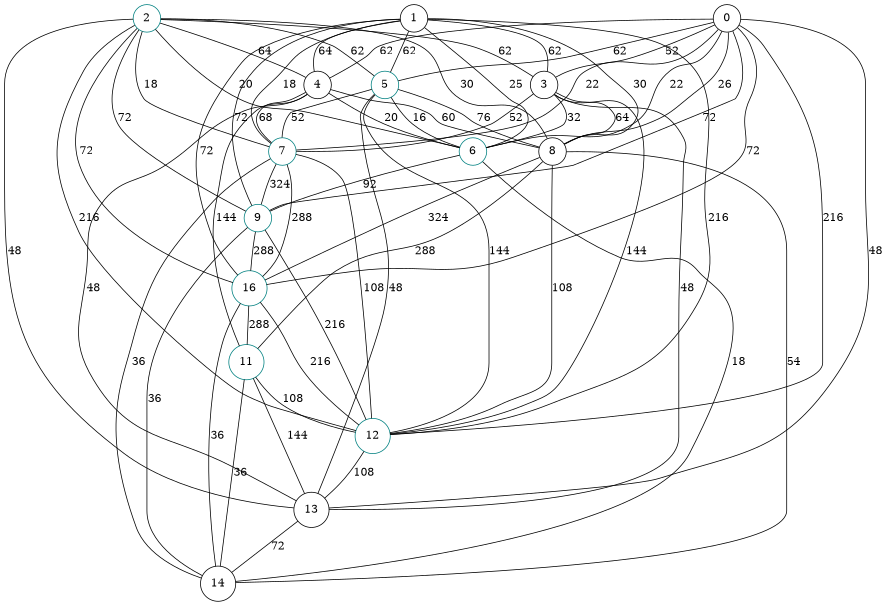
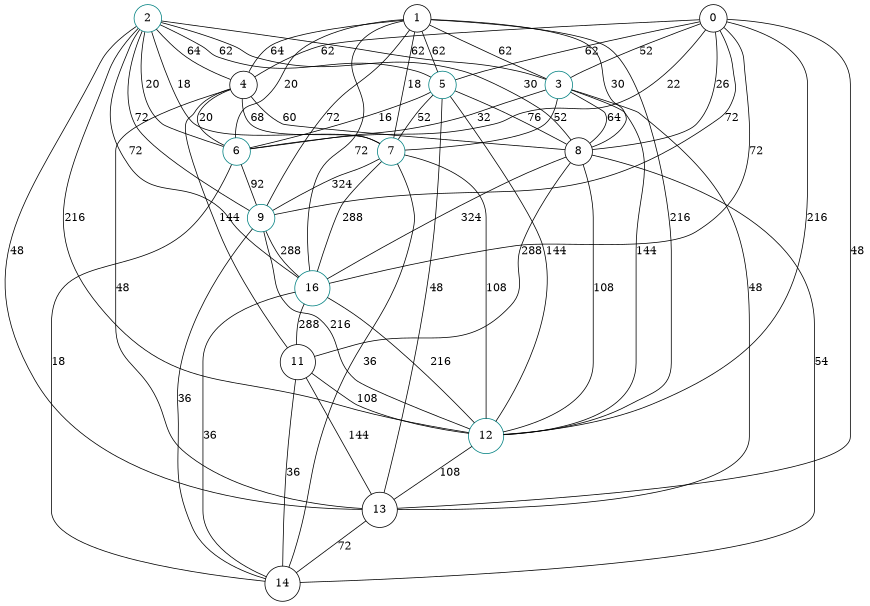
edge "1" -- "6": label "25" -> "20"
node "3": color black -> teal
edge "0" -- "7": removed, label "22"
node "11": color teal -> black
